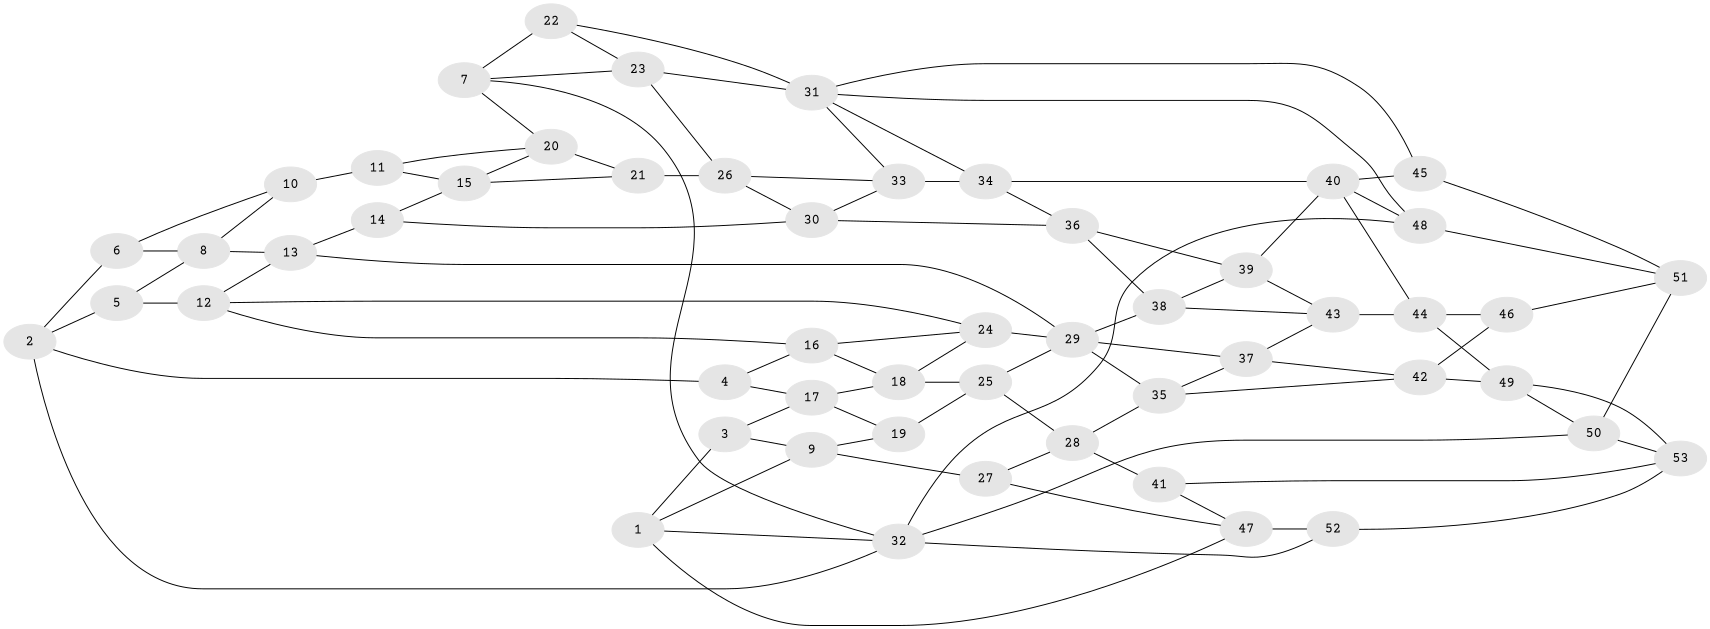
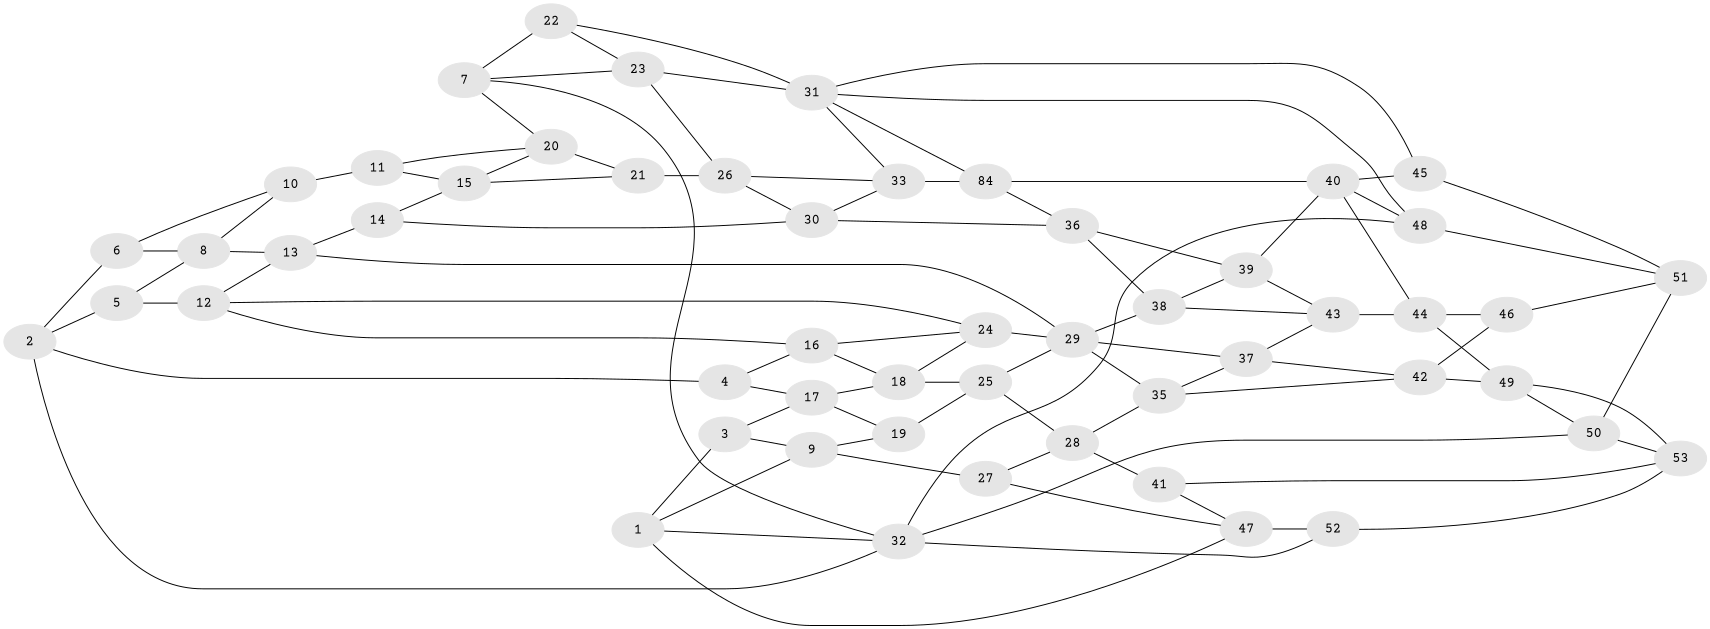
node "34": label "34" -> "84"
